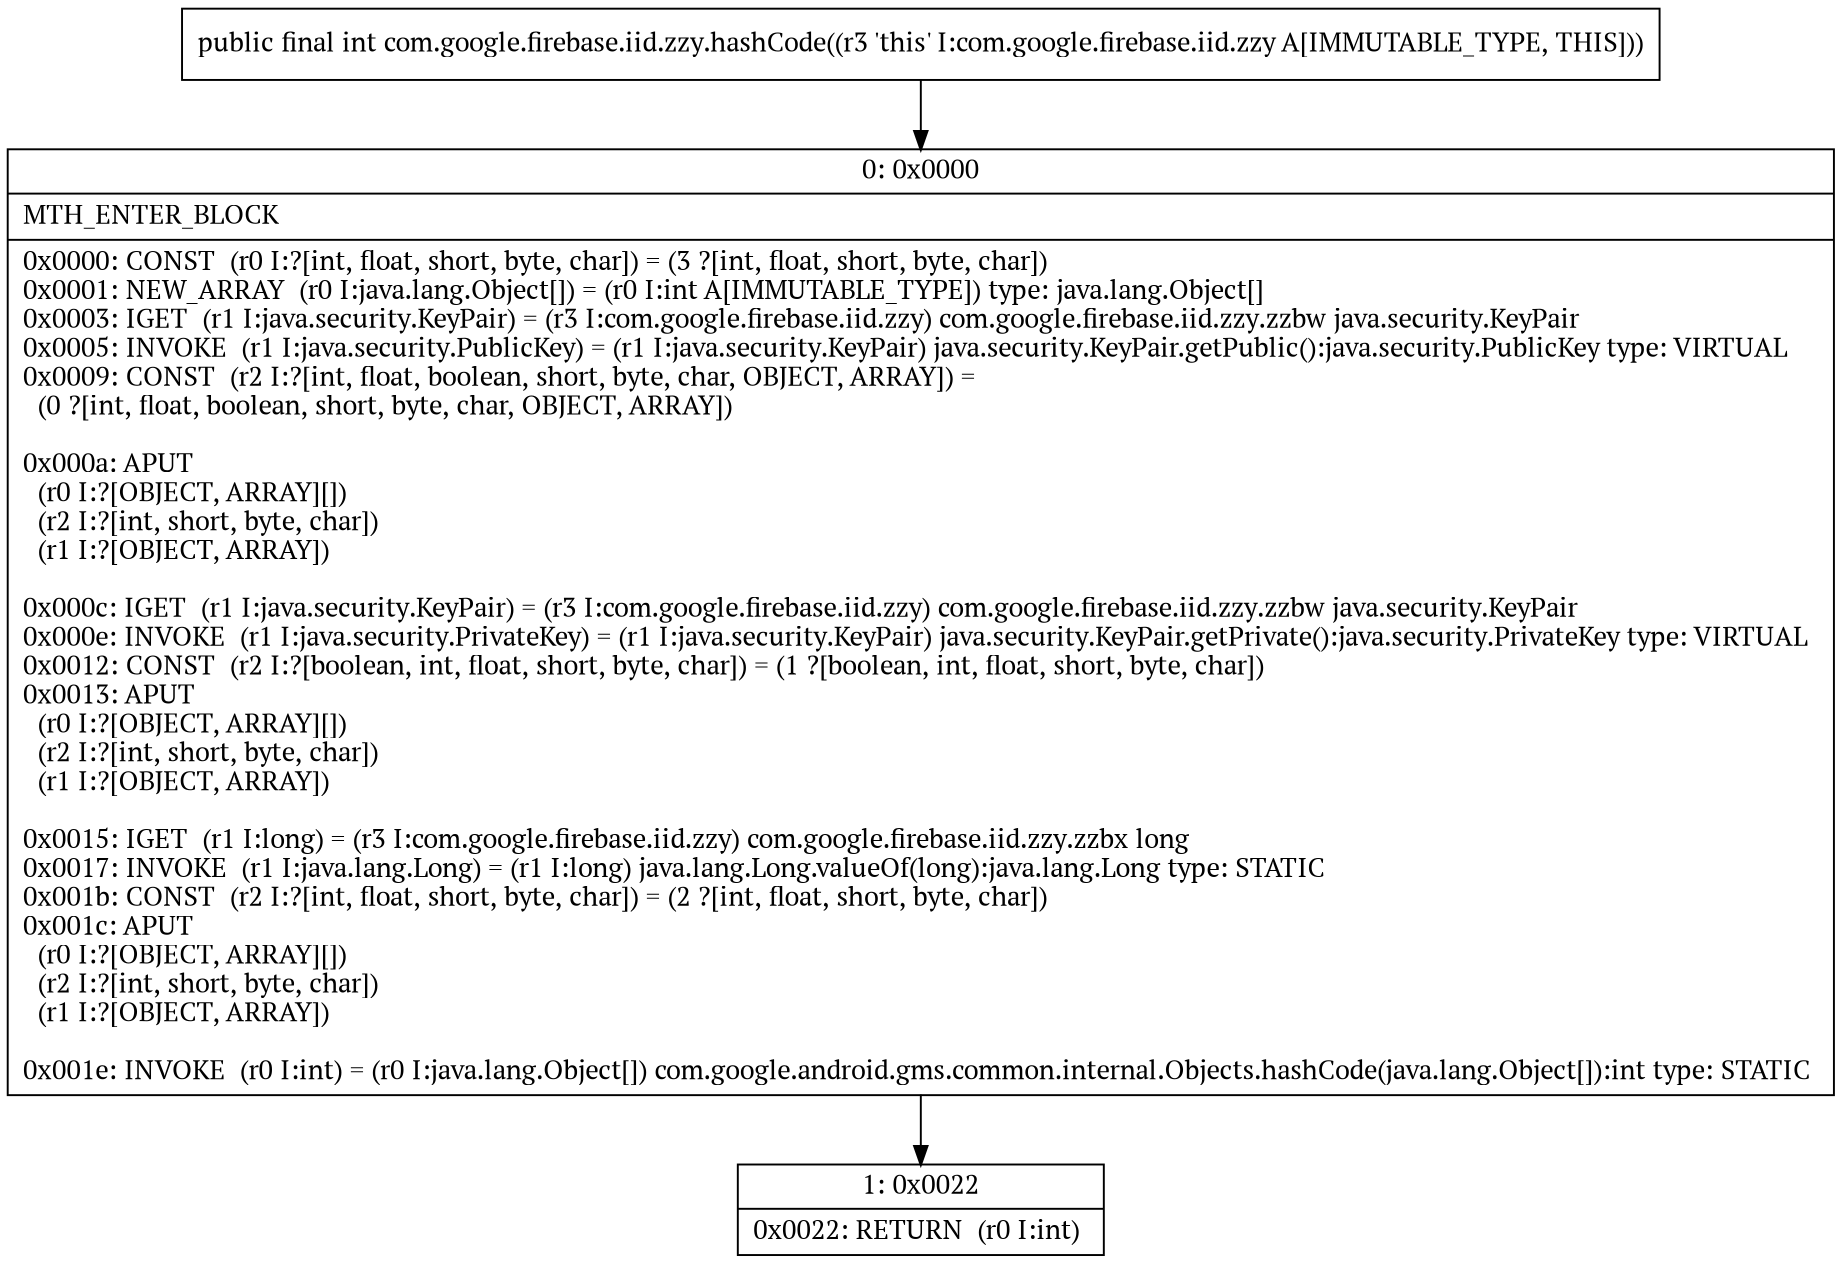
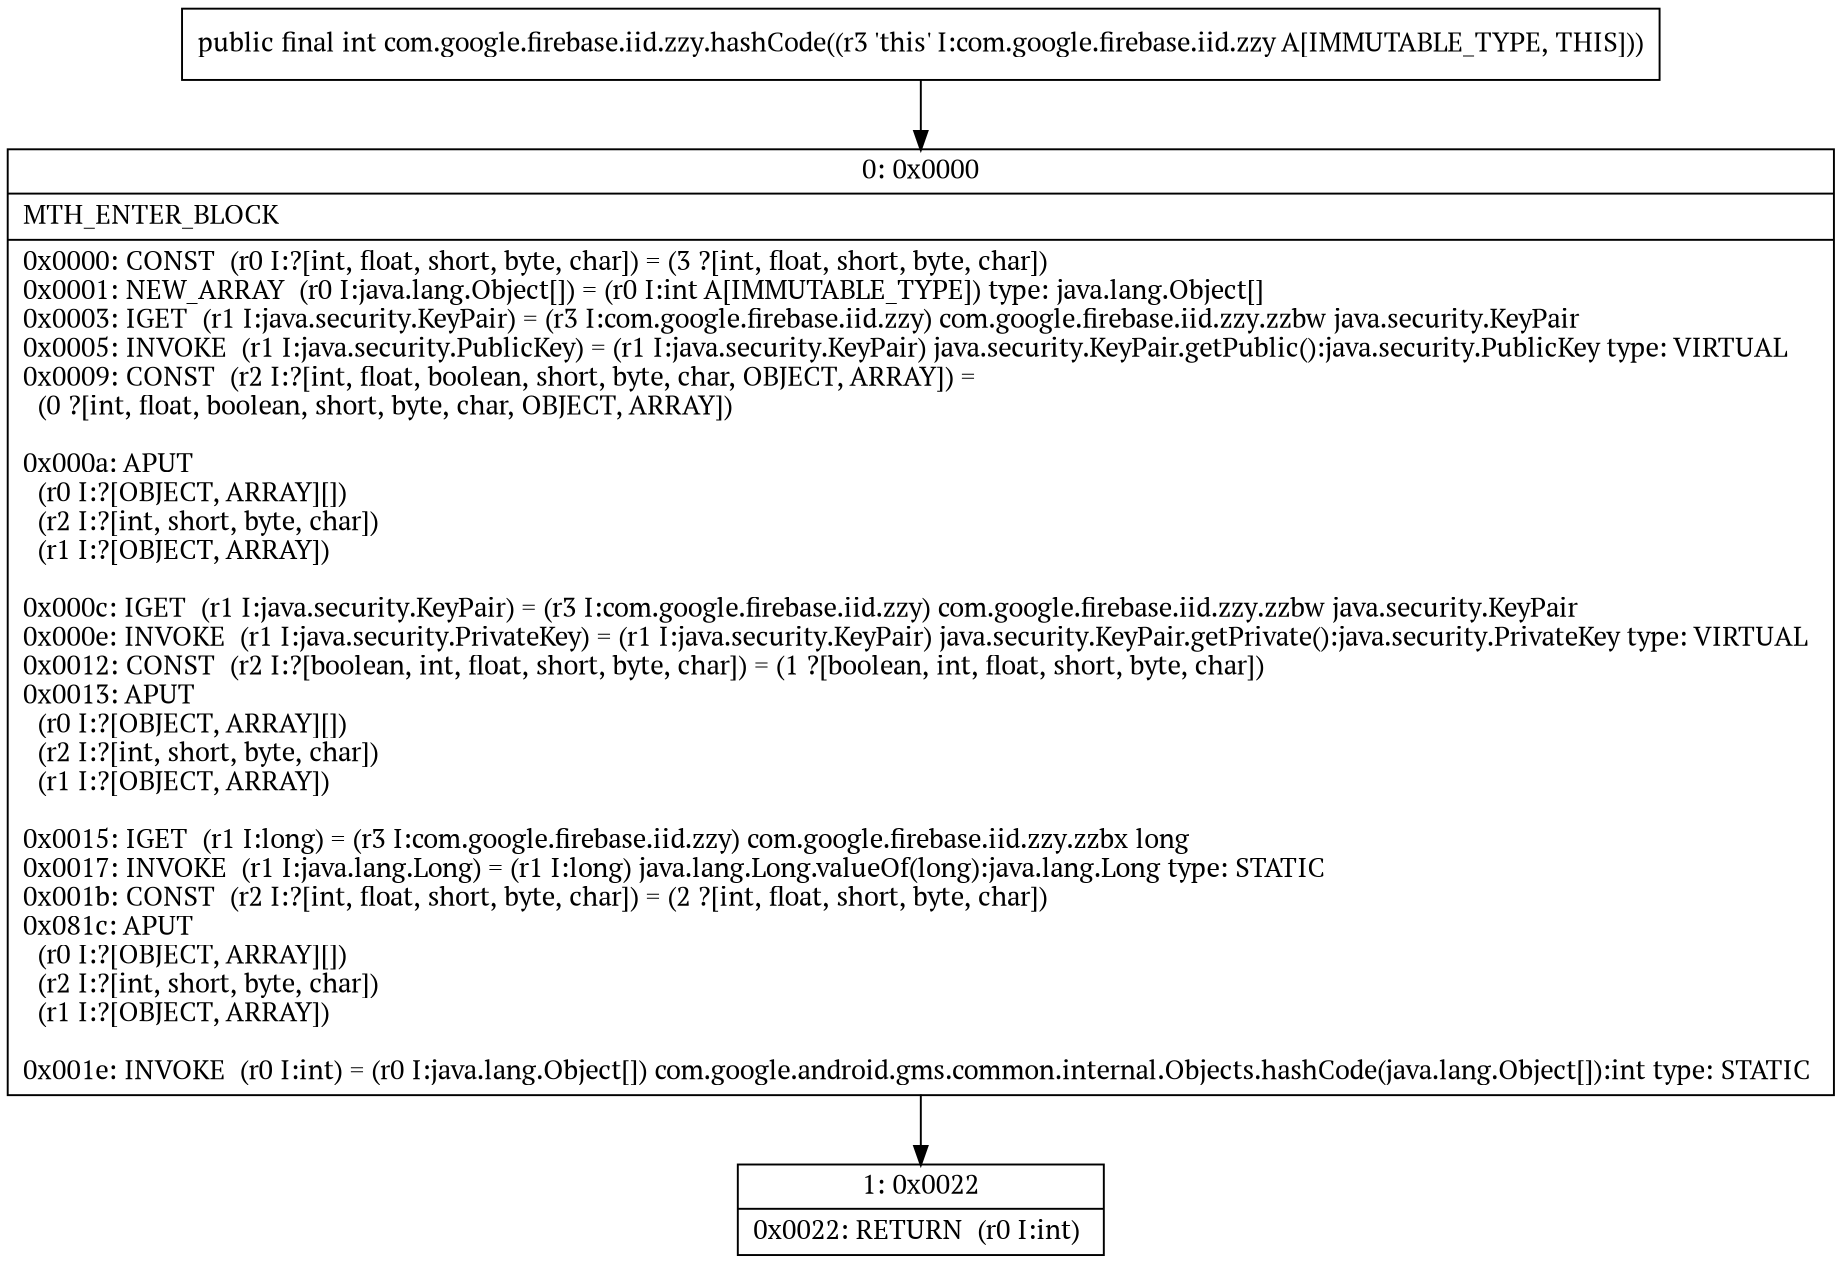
node "0: 0x0000": text "0x001c: APUT" -> "0x081c: APUT"
